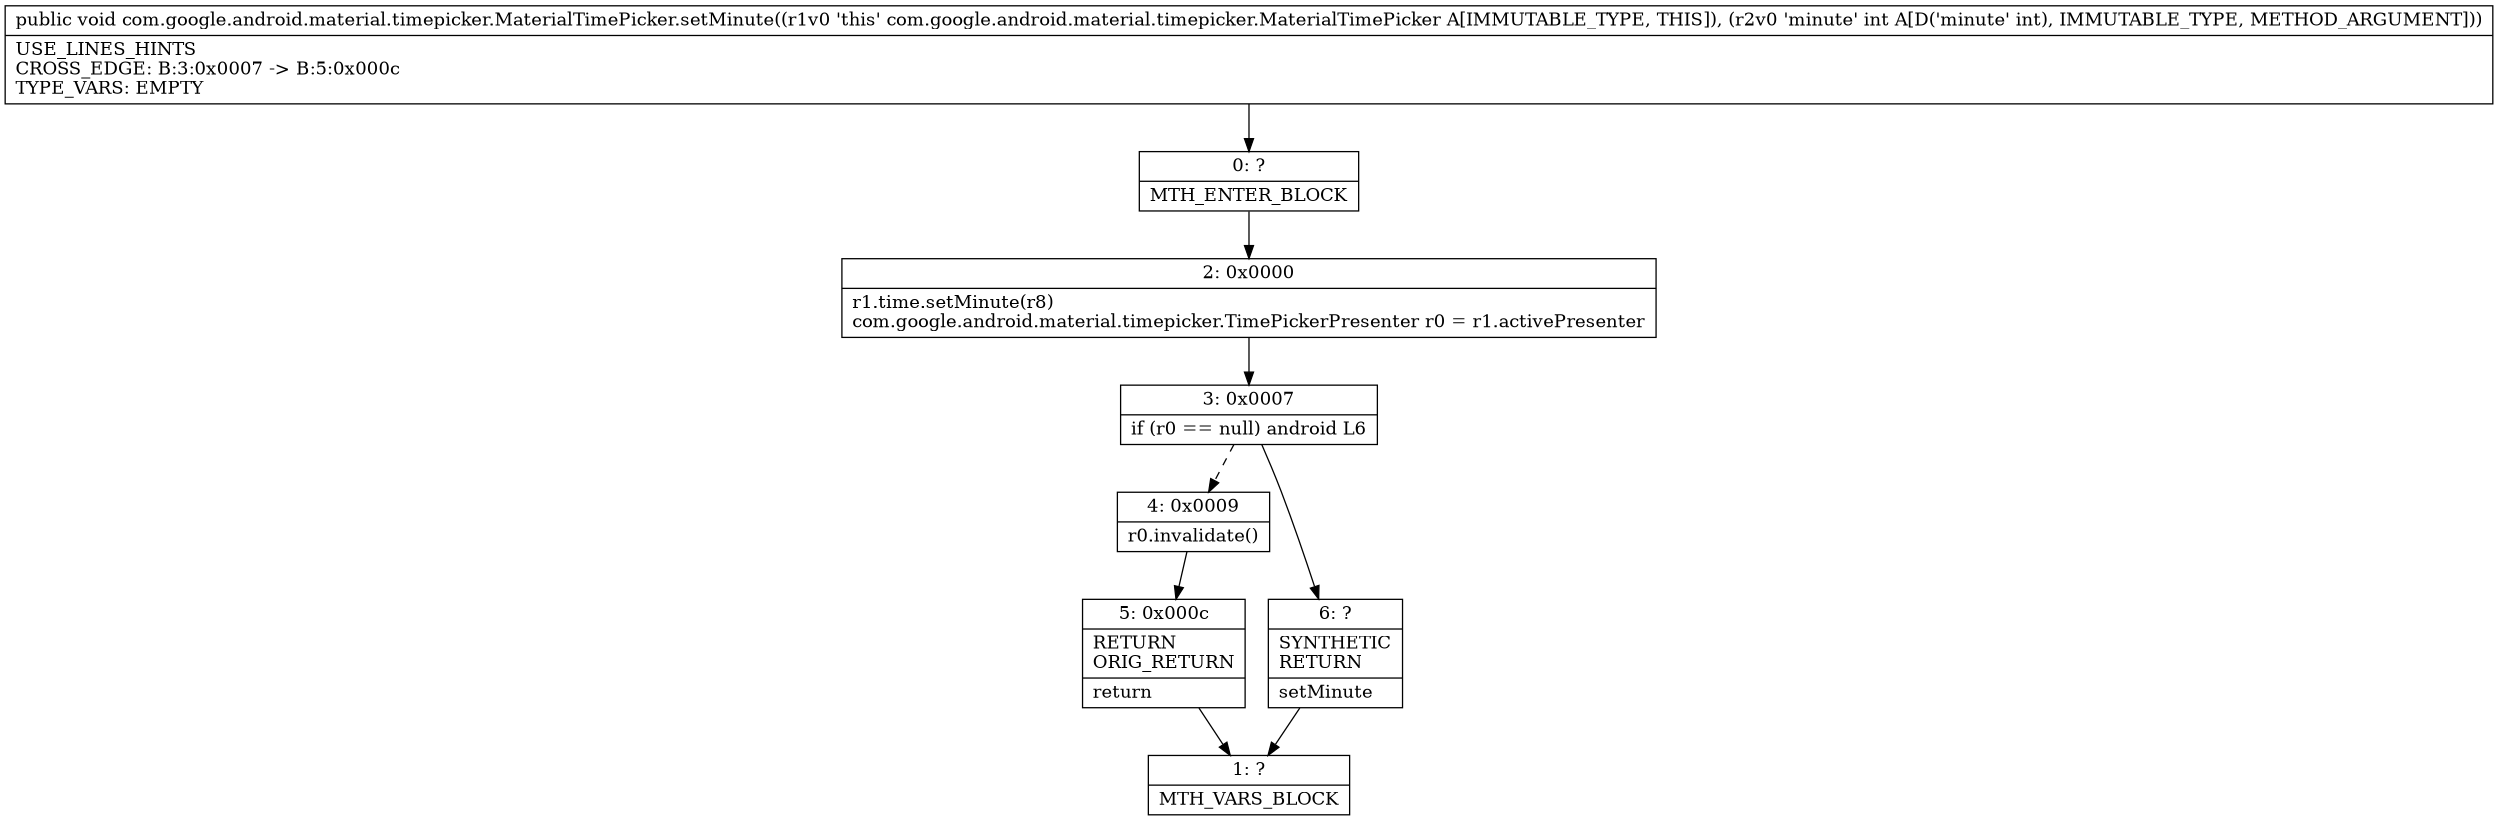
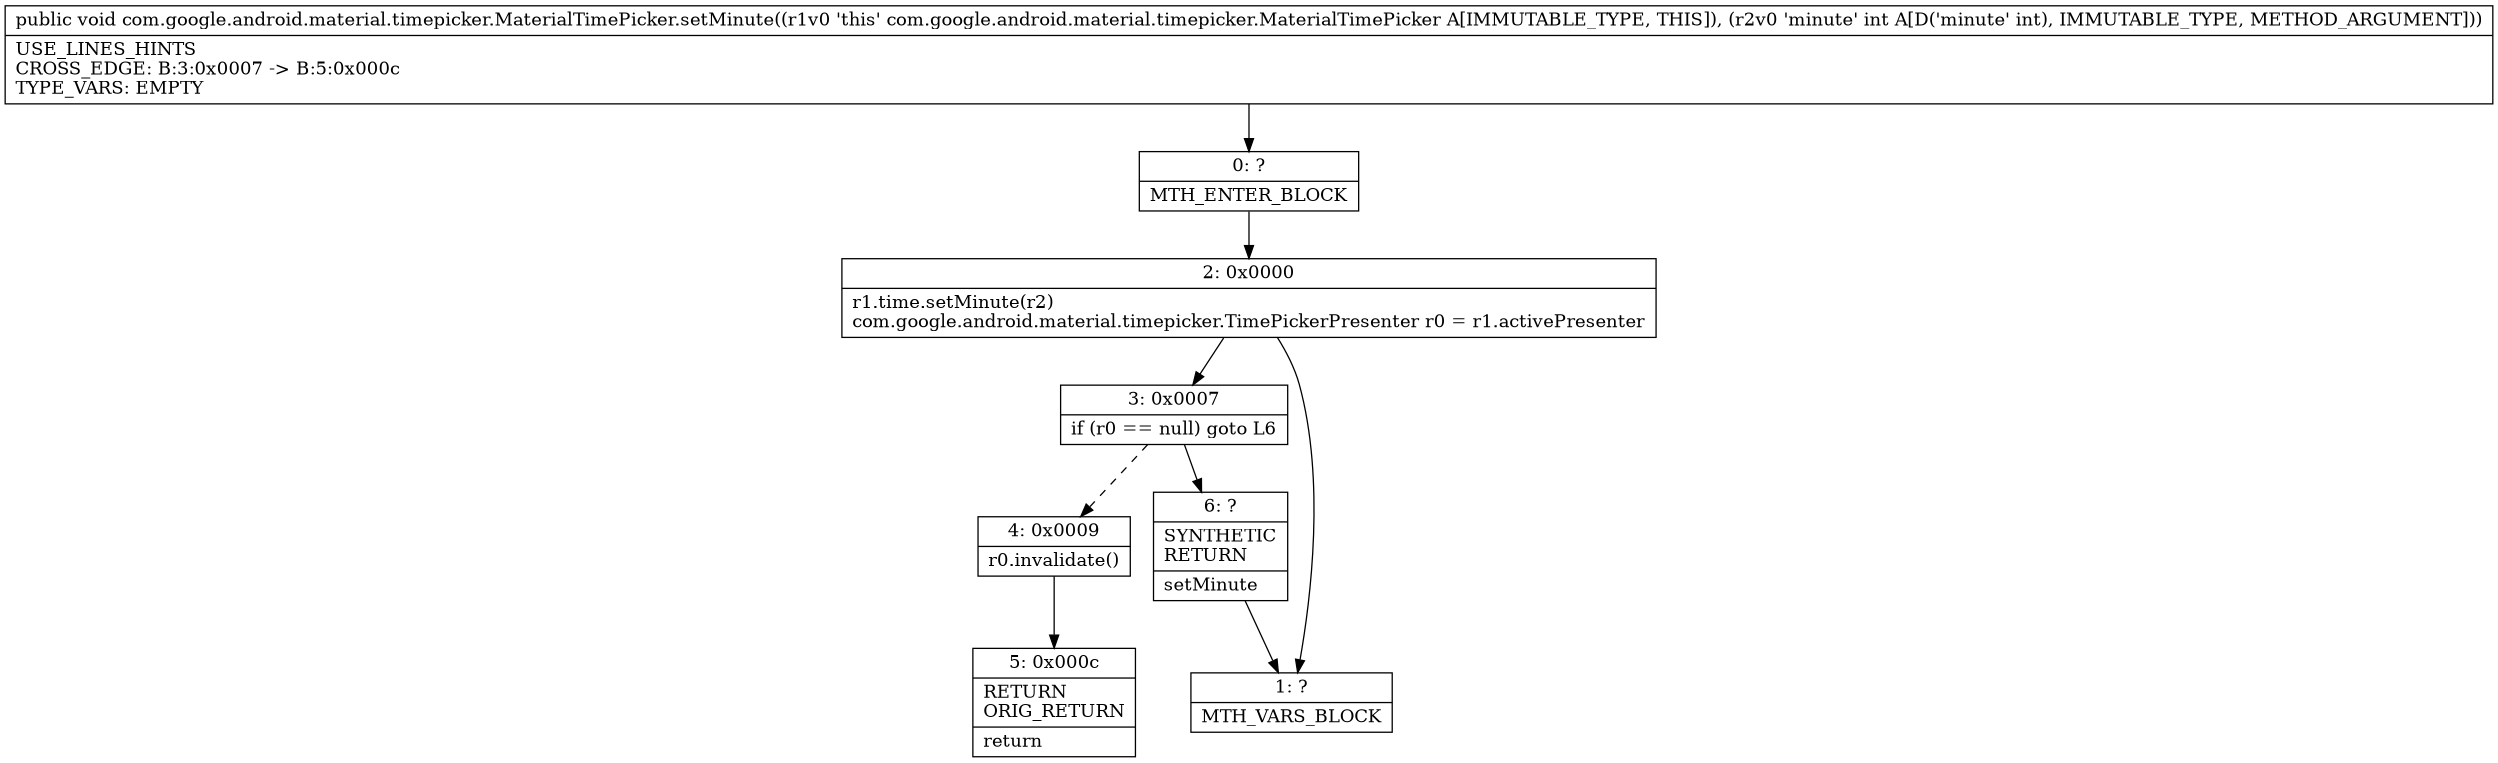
node "2: 0x0000": text "r1.time.setMinute(r8)" -> "r1.time.setMinute(r2)"
node "3: 0x0007": text "if (r0 == null) android L6" -> "if (r0 == null) goto L6"
edge "5: 0x000c" -> "1: ?": now "2: 0x0000" -> "1: ?"
